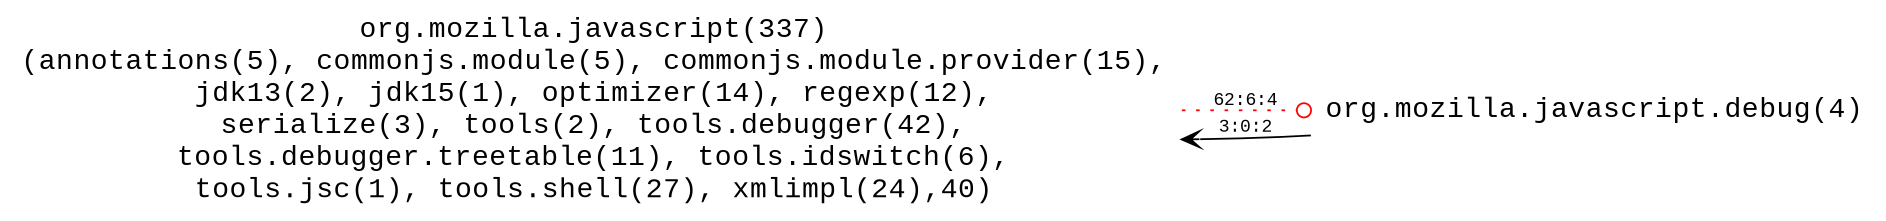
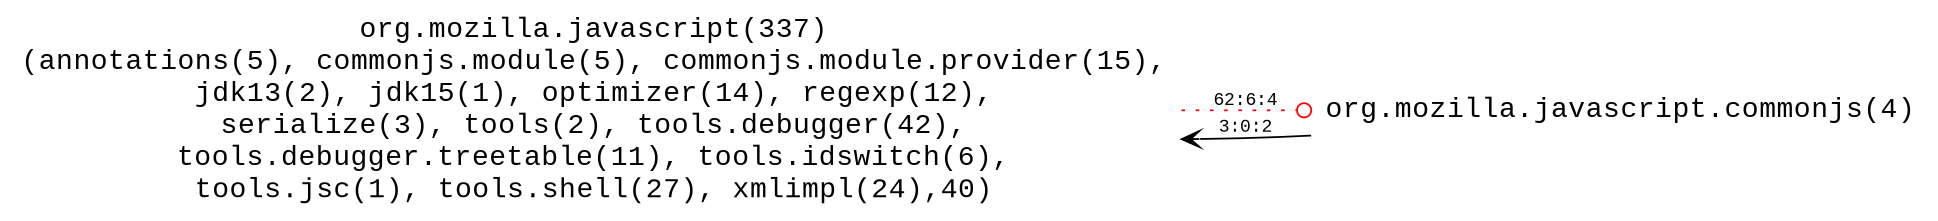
node "org.mozilla.javascript.debug(4)": label "org.mozilla.javascript.debug(4)" -> "org.mozilla.javascript.commonjs(4)"
